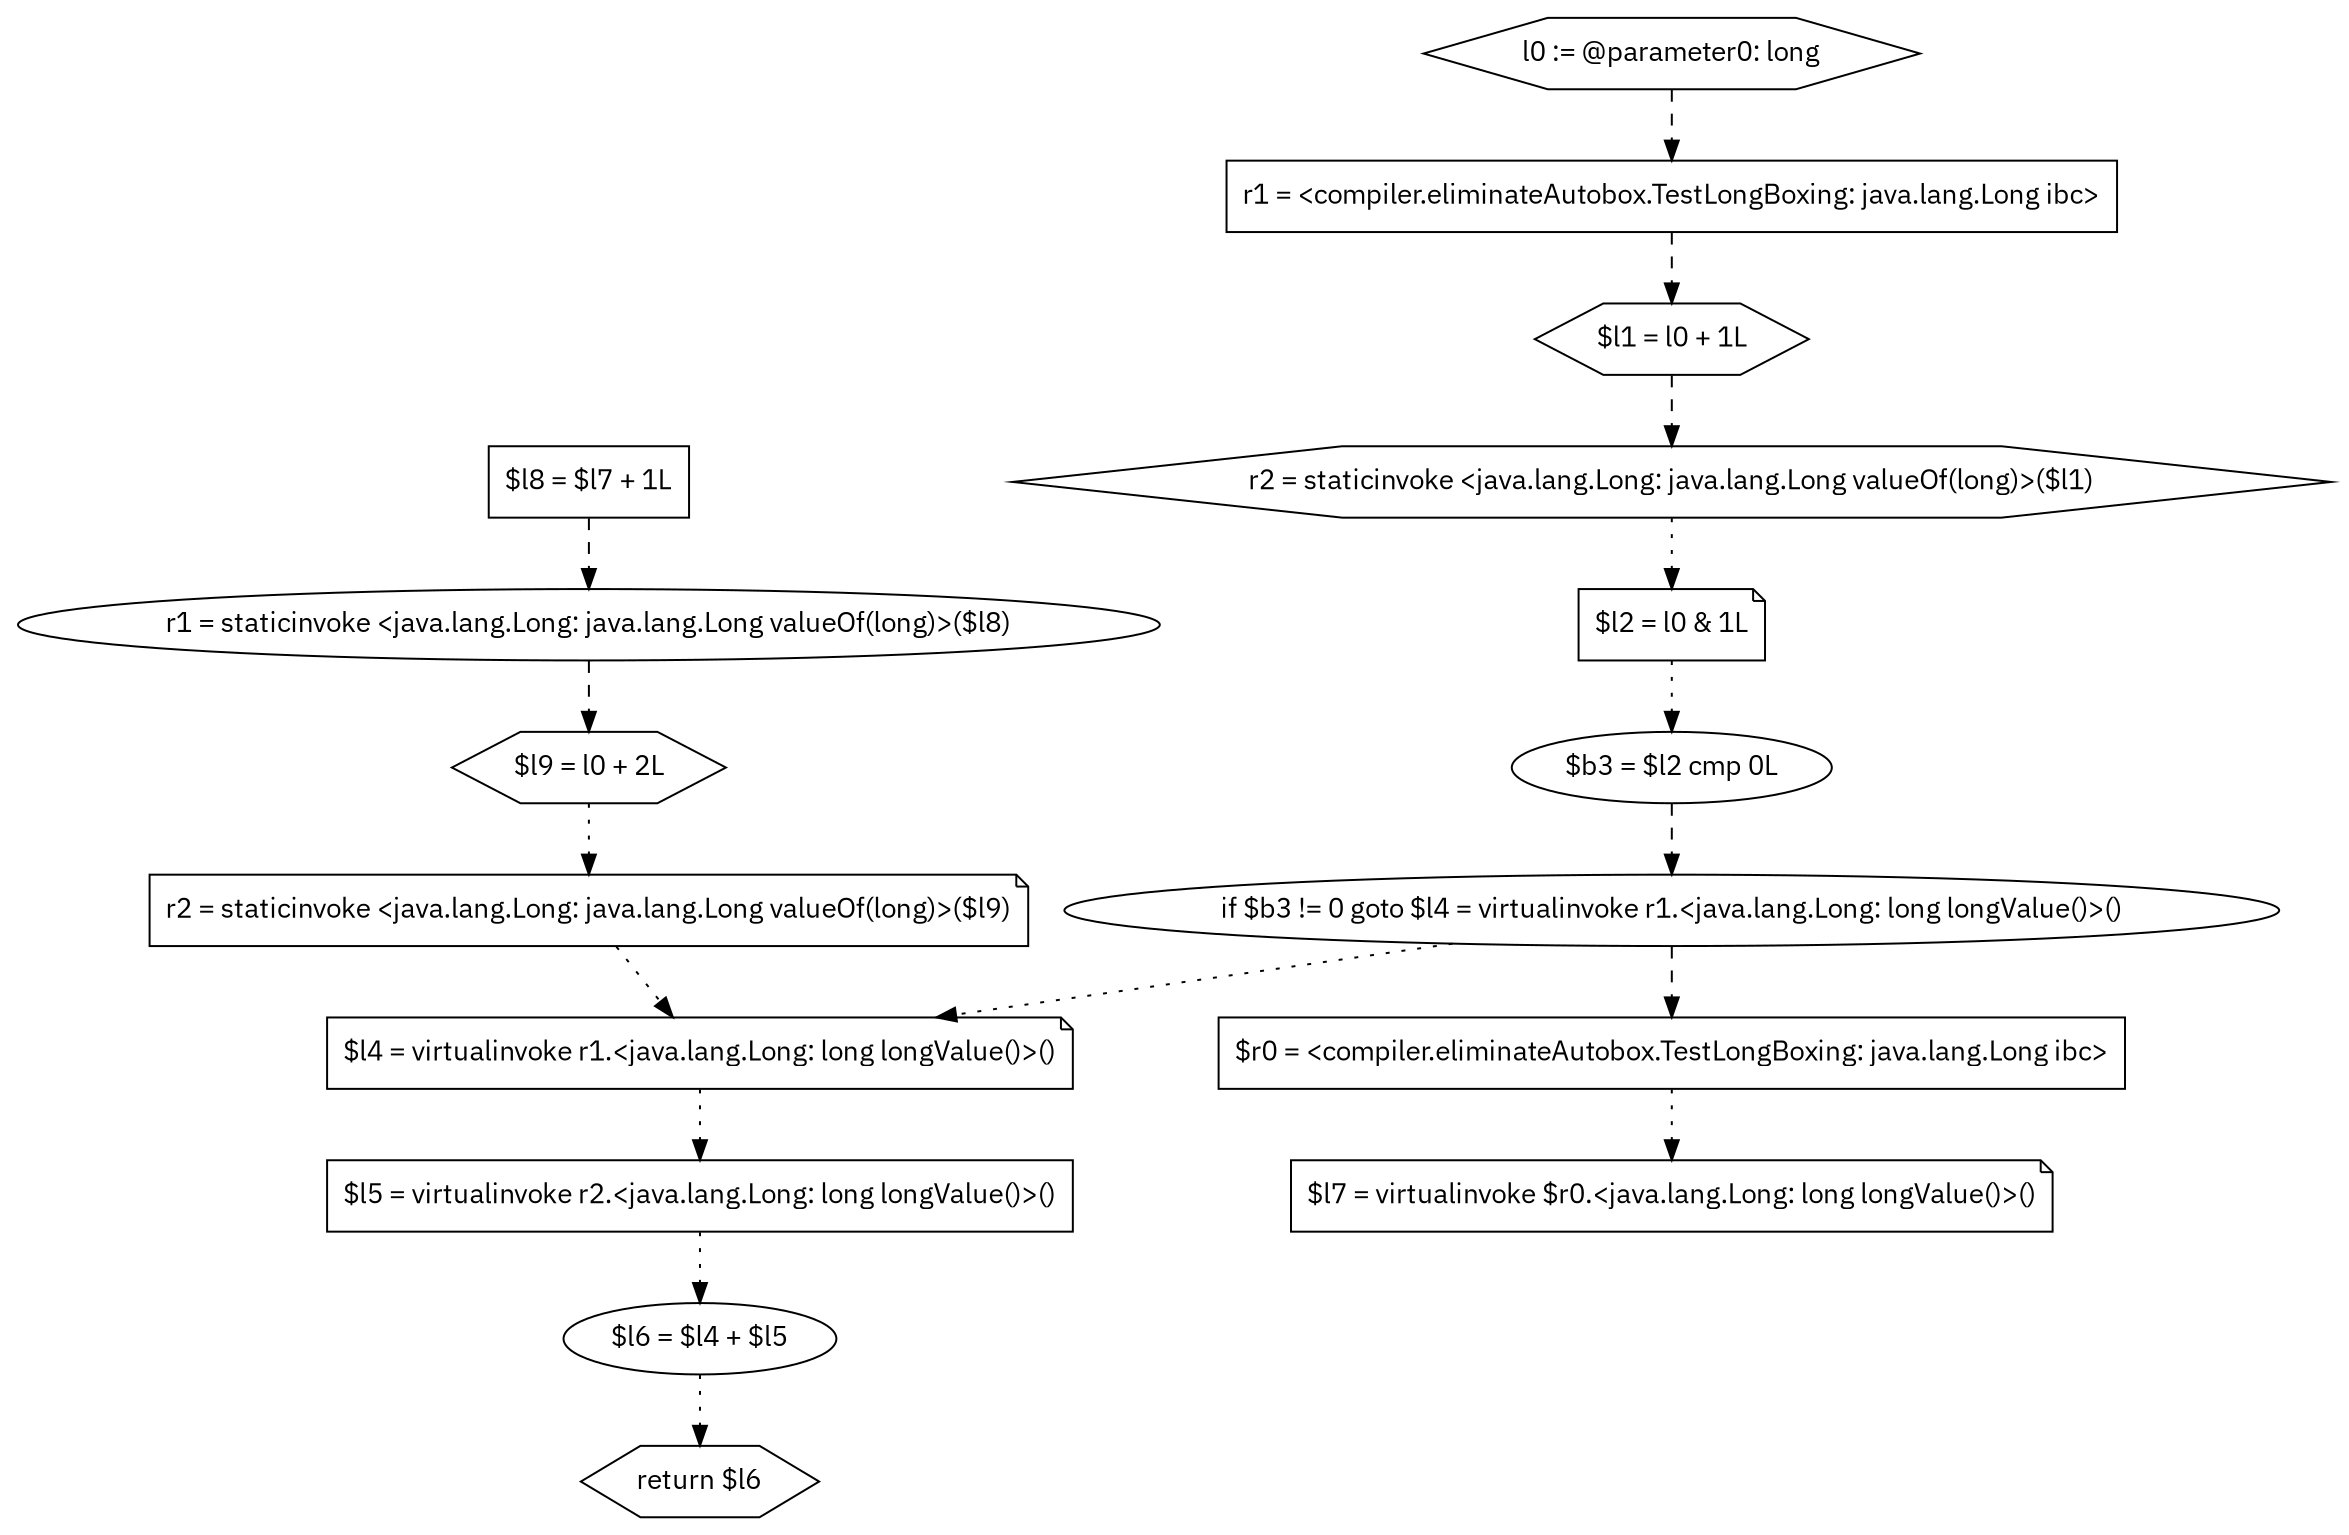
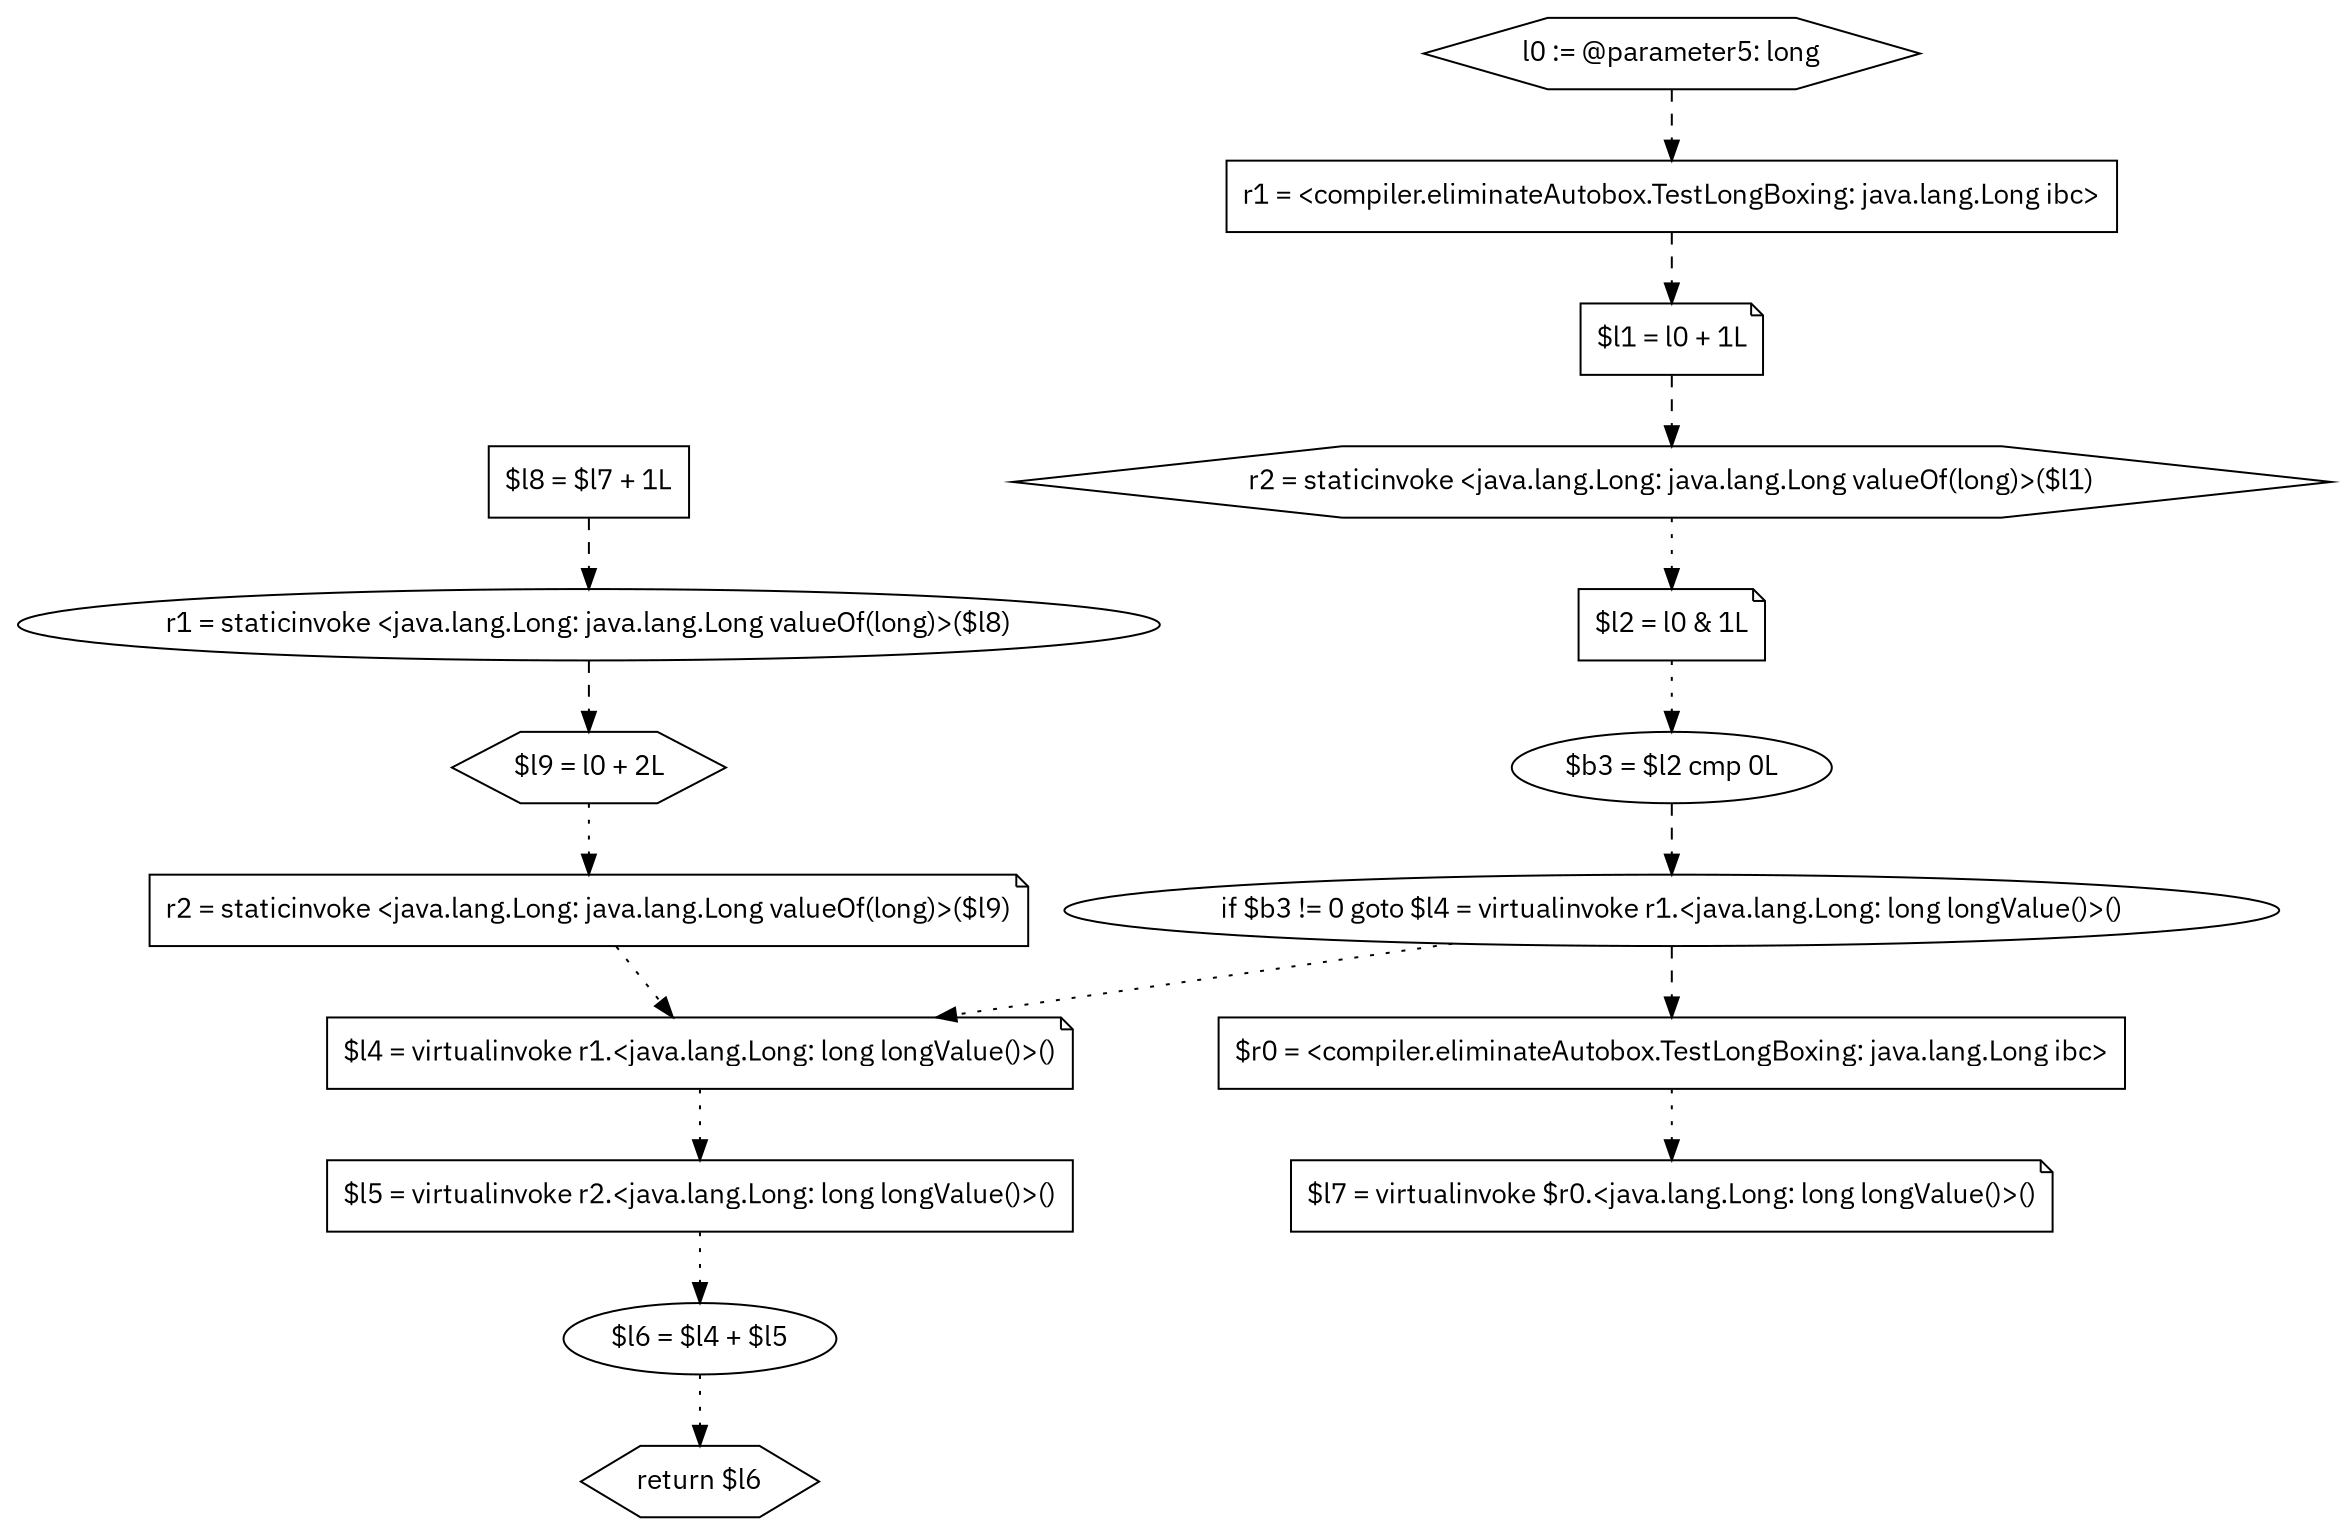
node "l0 := @parameter0: long": label "l0 := @parameter0: long" -> "l0 := @parameter5: long"
node "$l1 = l0 + 1L": shape hexagon -> note
